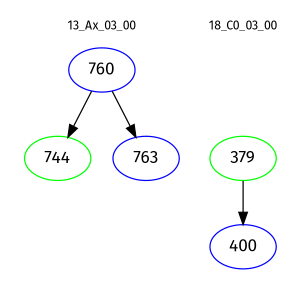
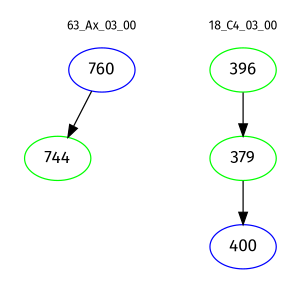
cluster "13_Ax_03_00": label "13_Ax_03_00" -> "63_Ax_03_00"
cluster "18_C0_03_00": label "18_C0_03_00" -> "18_C4_03_00"
node "396": added
node "763": removed
